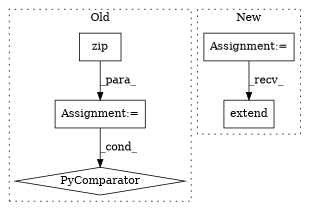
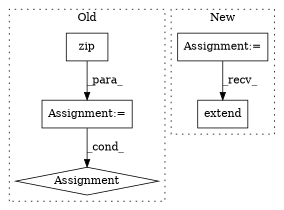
node "PyComparator": label "PyComparator" -> "Assignment"
